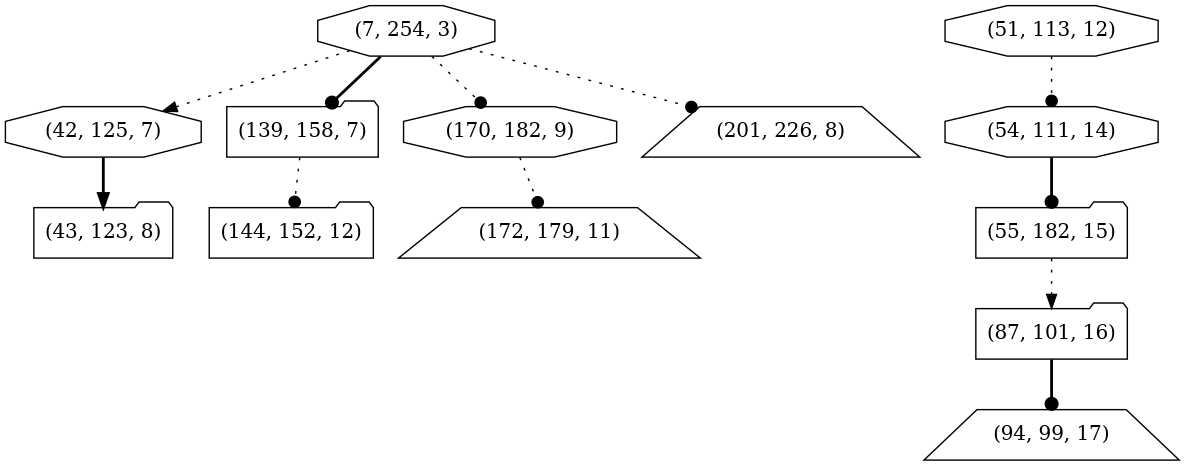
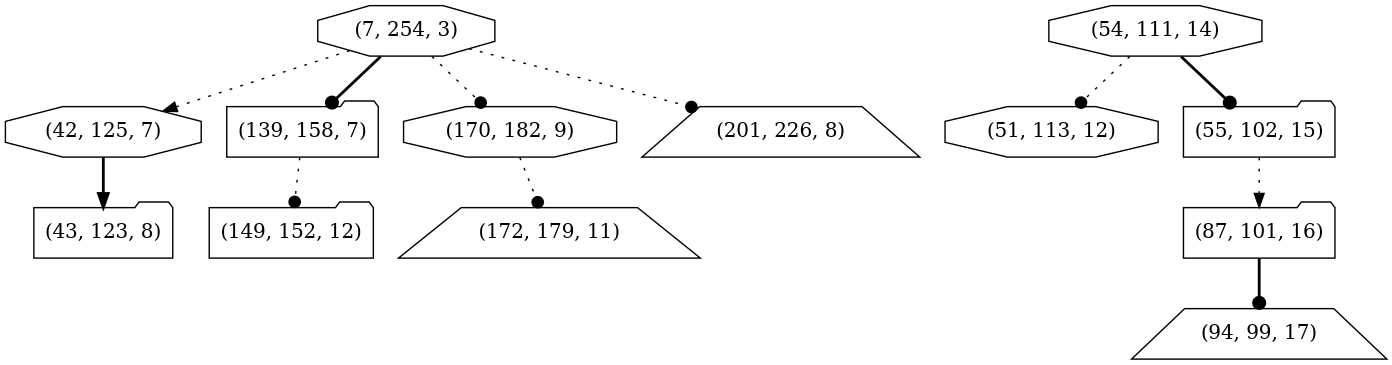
edge "(51, 113, 12)" -> "(54, 111, 14)": reversed
node "(144, 152, 12)": label "(144, 152, 12)" -> "(149, 152, 12)"
node "(55, 182, 15)": label "(55, 182, 15)" -> "(55, 102, 15)"
